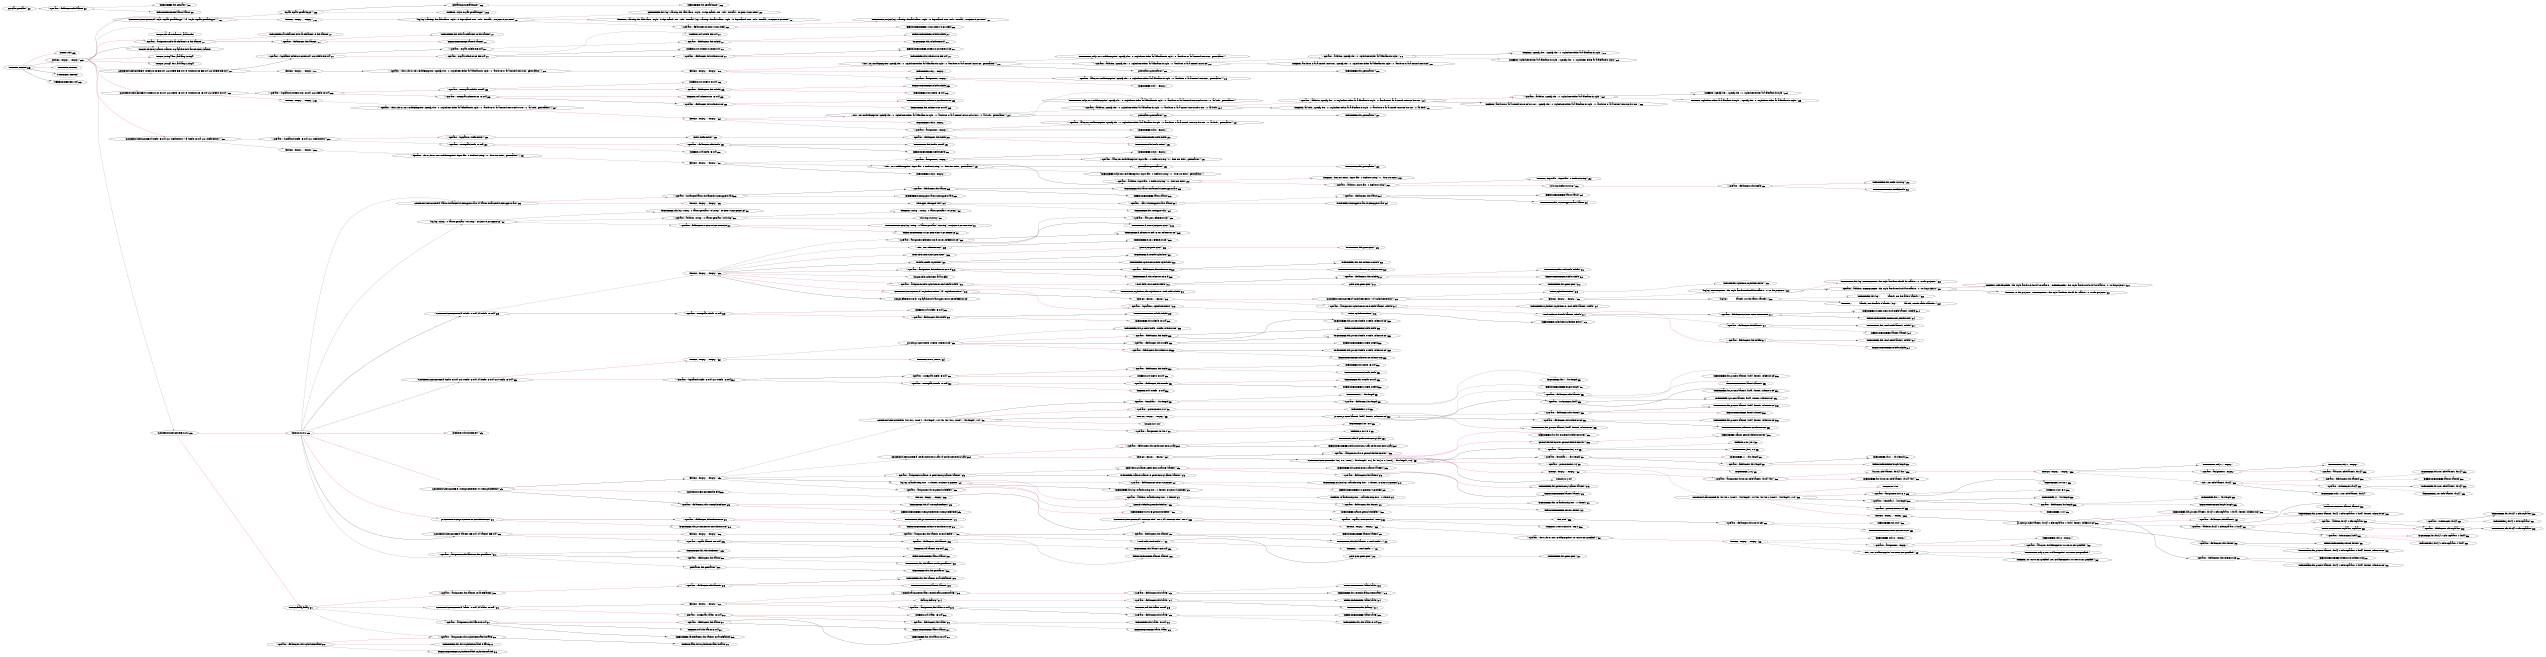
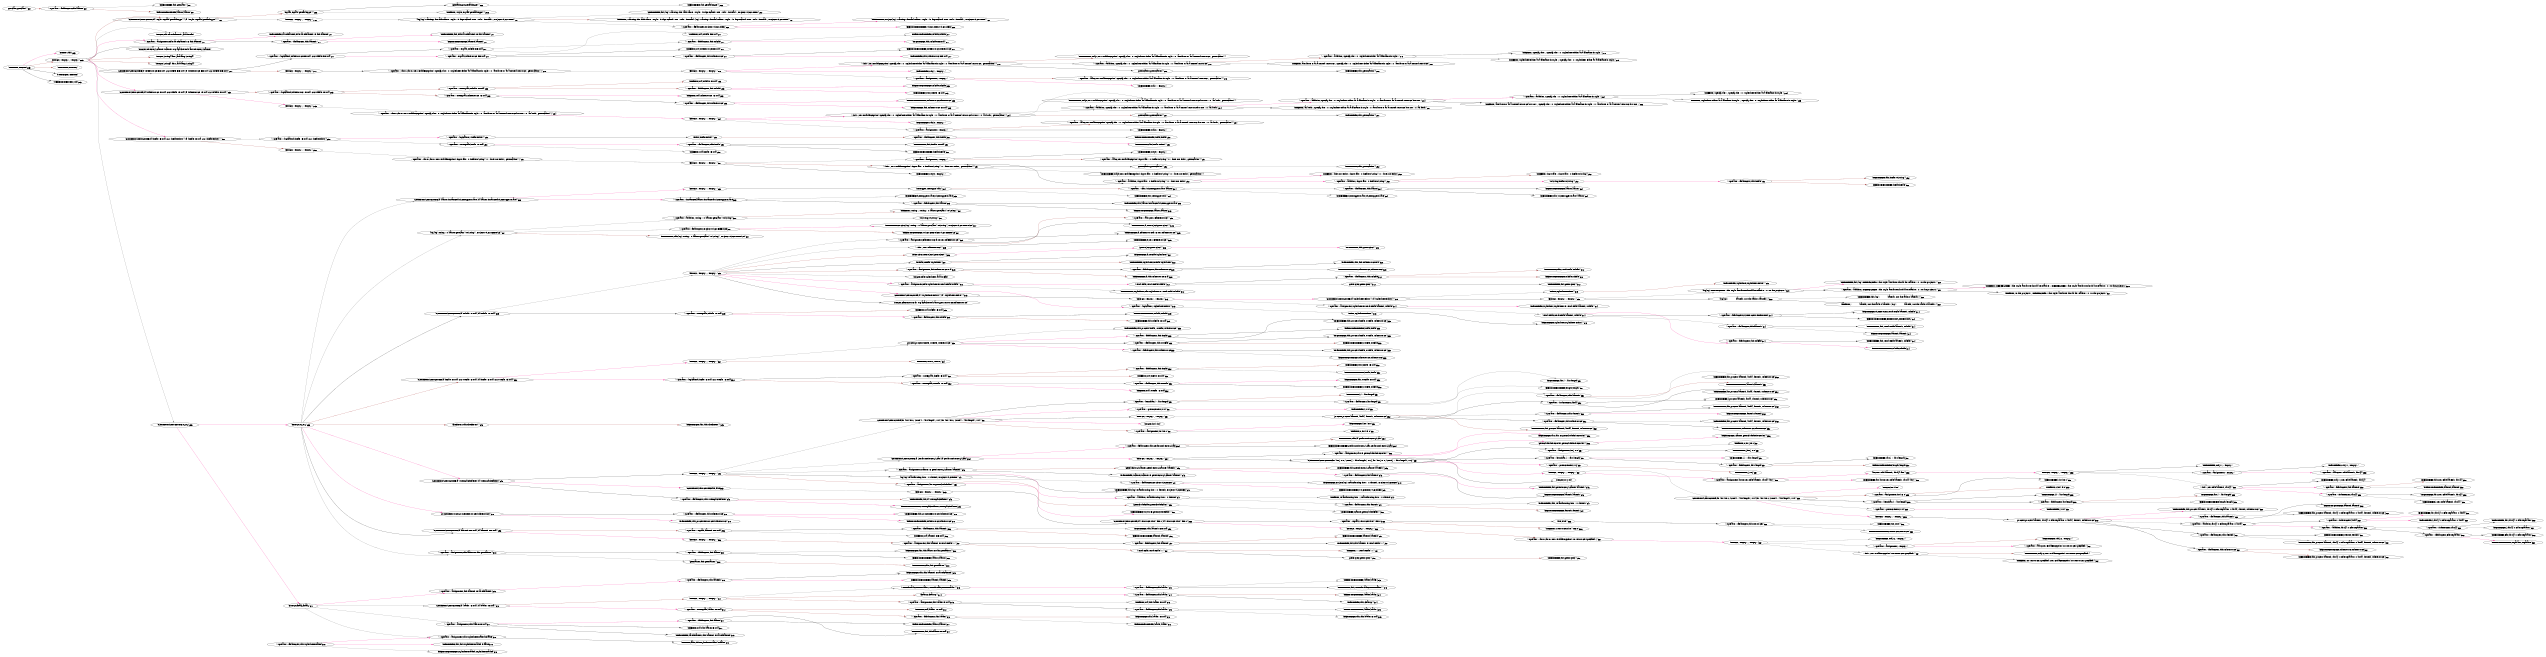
edge "(FIELD_IDENTIFIER,separator,separator)" -> "(<operator>.fieldAccess,File.separator)": reversed
edge "(<operator>.assignment,this.liaison = this.getLiaison())" -> "(IDENTIFIER,this,this.checkDest())": now "(checkDest,this.checkDest())" -> "(IDENTIFIER,this,this.checkDest())"
